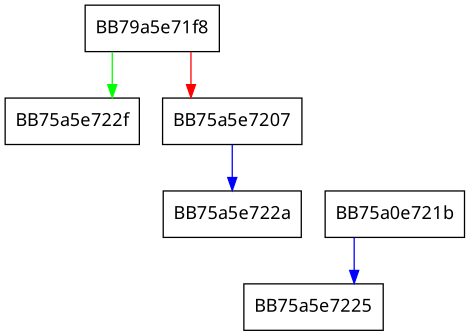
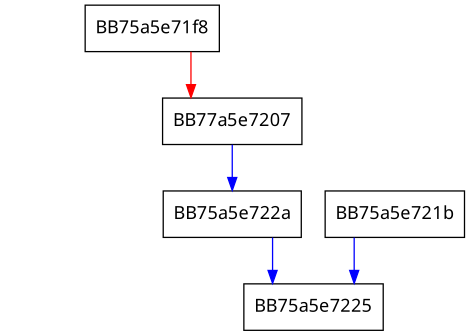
node "BB79a5e71f8": label "BB79a5e71f8" -> "BB75a5e71f8"
node "BB75a5e722f": removed
node "BB75a5e7207": label "BB75a5e7207" -> "BB77a5e7207"
node "BB75a0e721b": label "BB75a0e721b" -> "BB75a5e721b"
edge "BB75a5e722a" -> "BB75a5e7225": added
